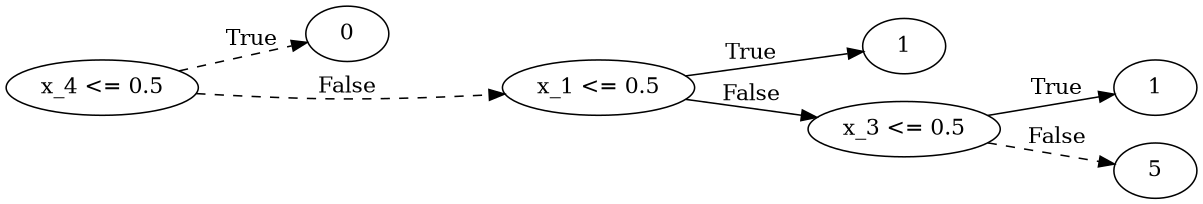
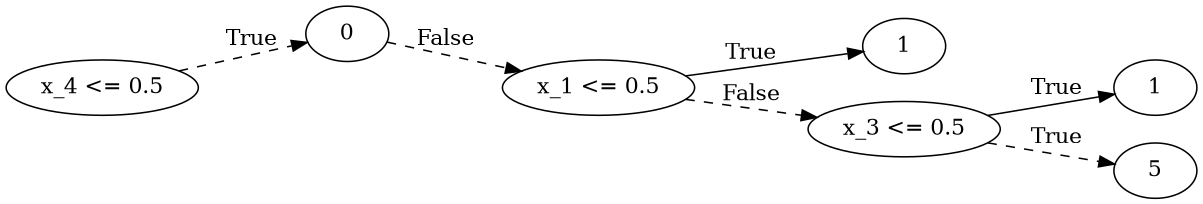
edge "x_4 <= 0.5" -> "x_1 <= 0.5": now "0" -> "x_1 <= 0.5"
edge "x_1 <= 0.5" -> "x_3 <= 0.5": style solid -> dashed
edge "x_3 <= 0.5" -> "5": label "False" -> "True"
